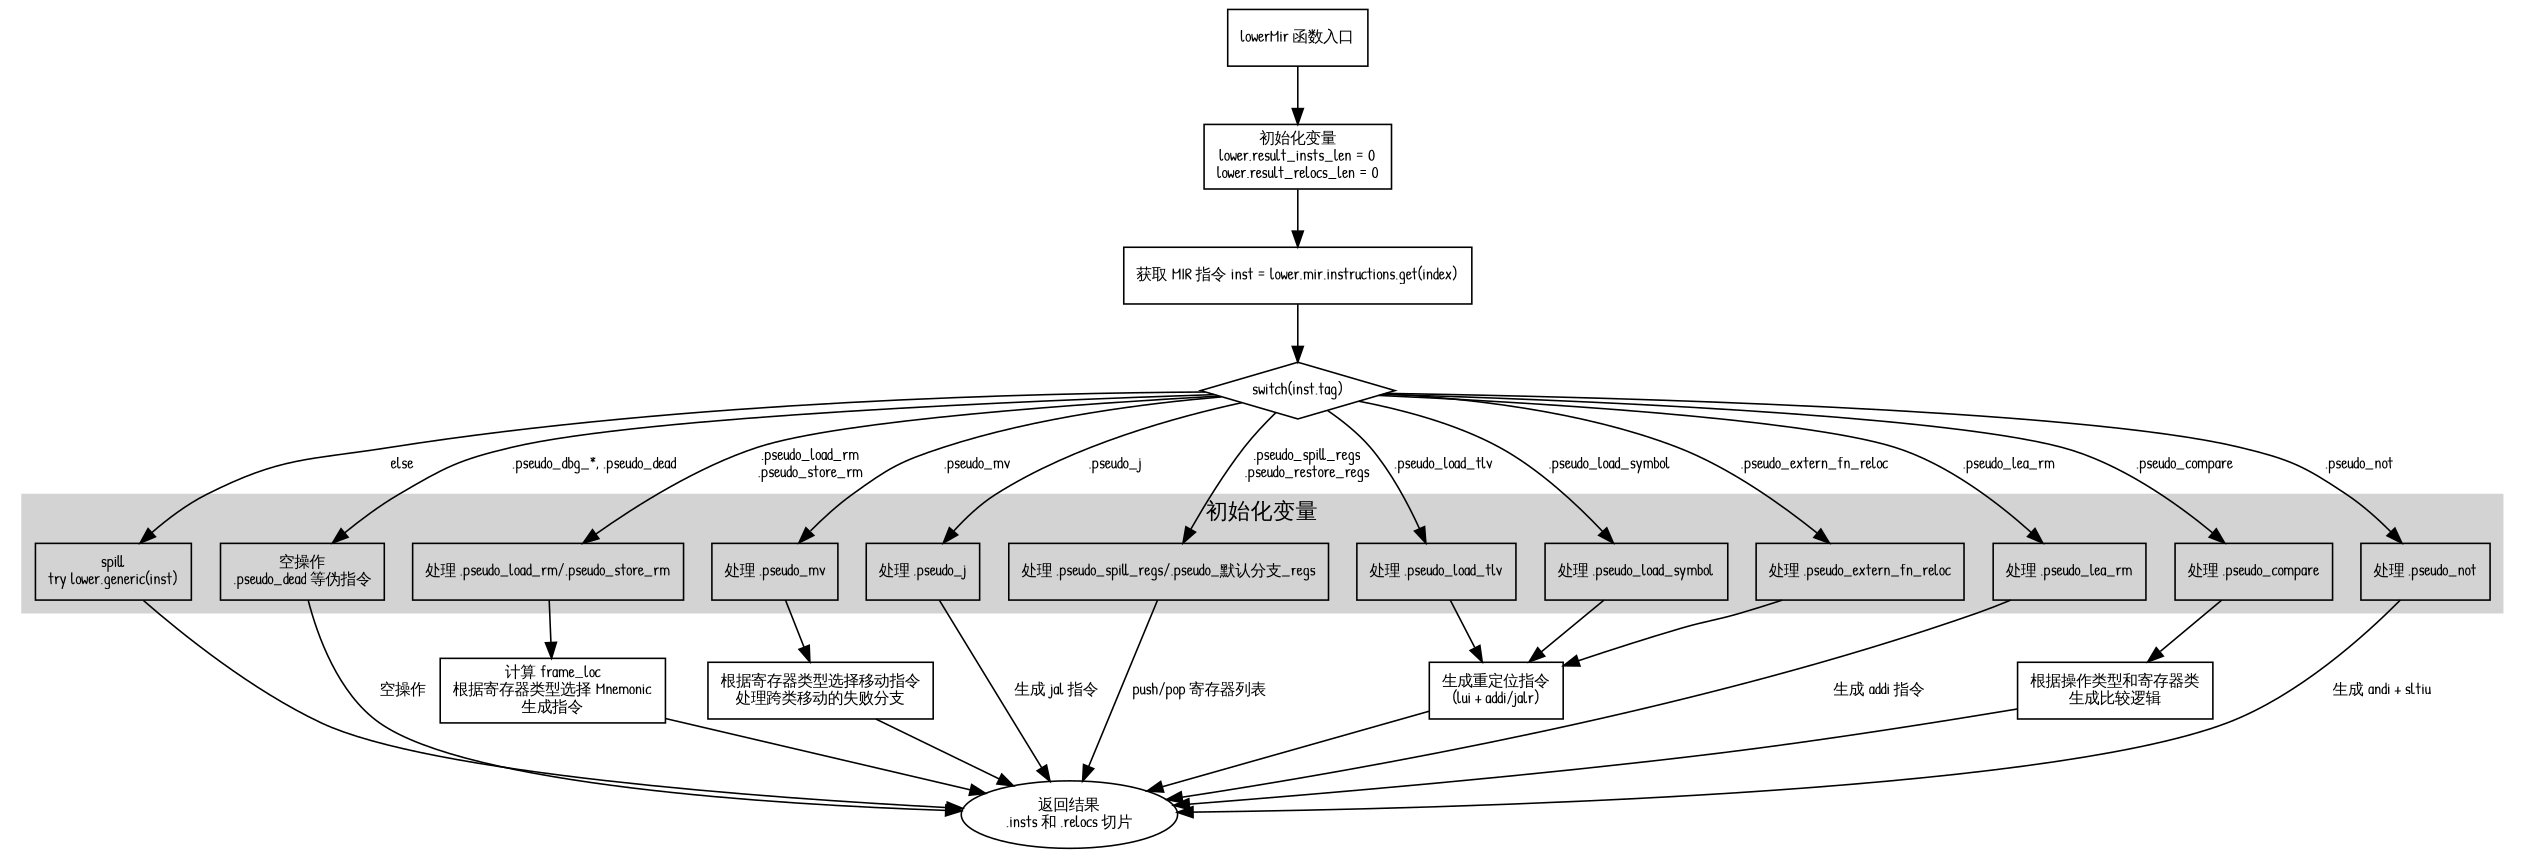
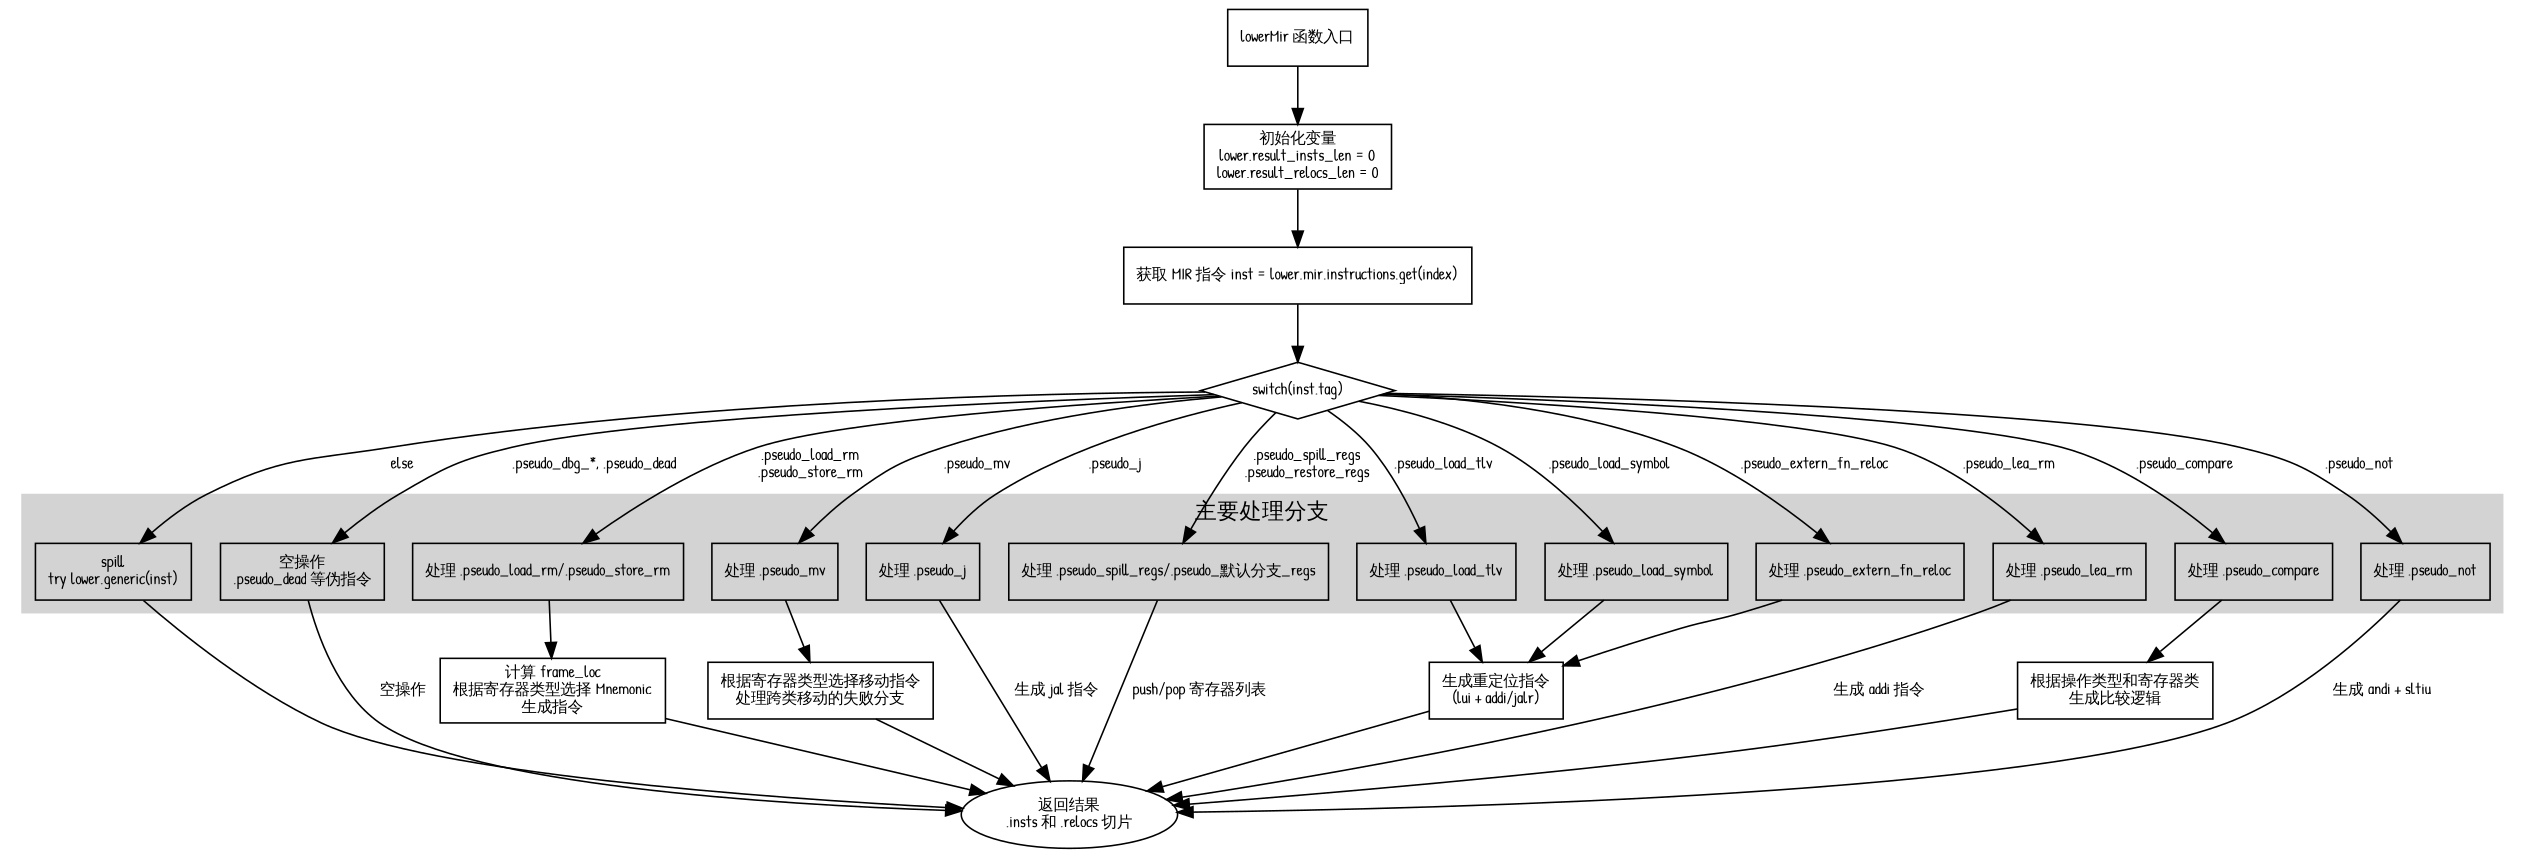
cluster "初始化变量": label "初始化变量" -> "主要处理分支"
